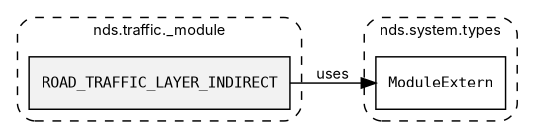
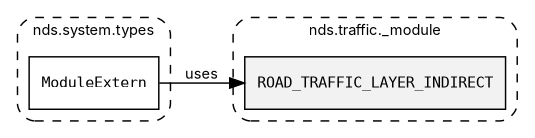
edge "ROAD_TRAFFIC_LAYER_INDIRECT" -> "ModuleExtern": reversed
